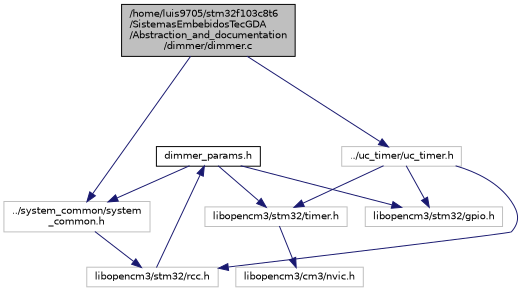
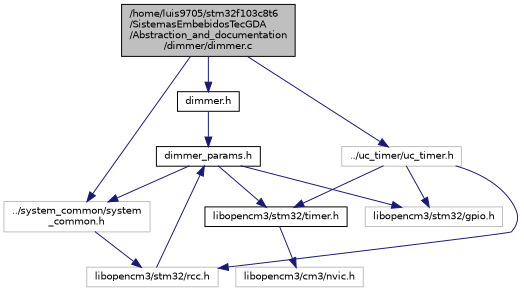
node "dimmer.h": added
node "libopencm3/stm32/timer.h": color grey75 -> black
